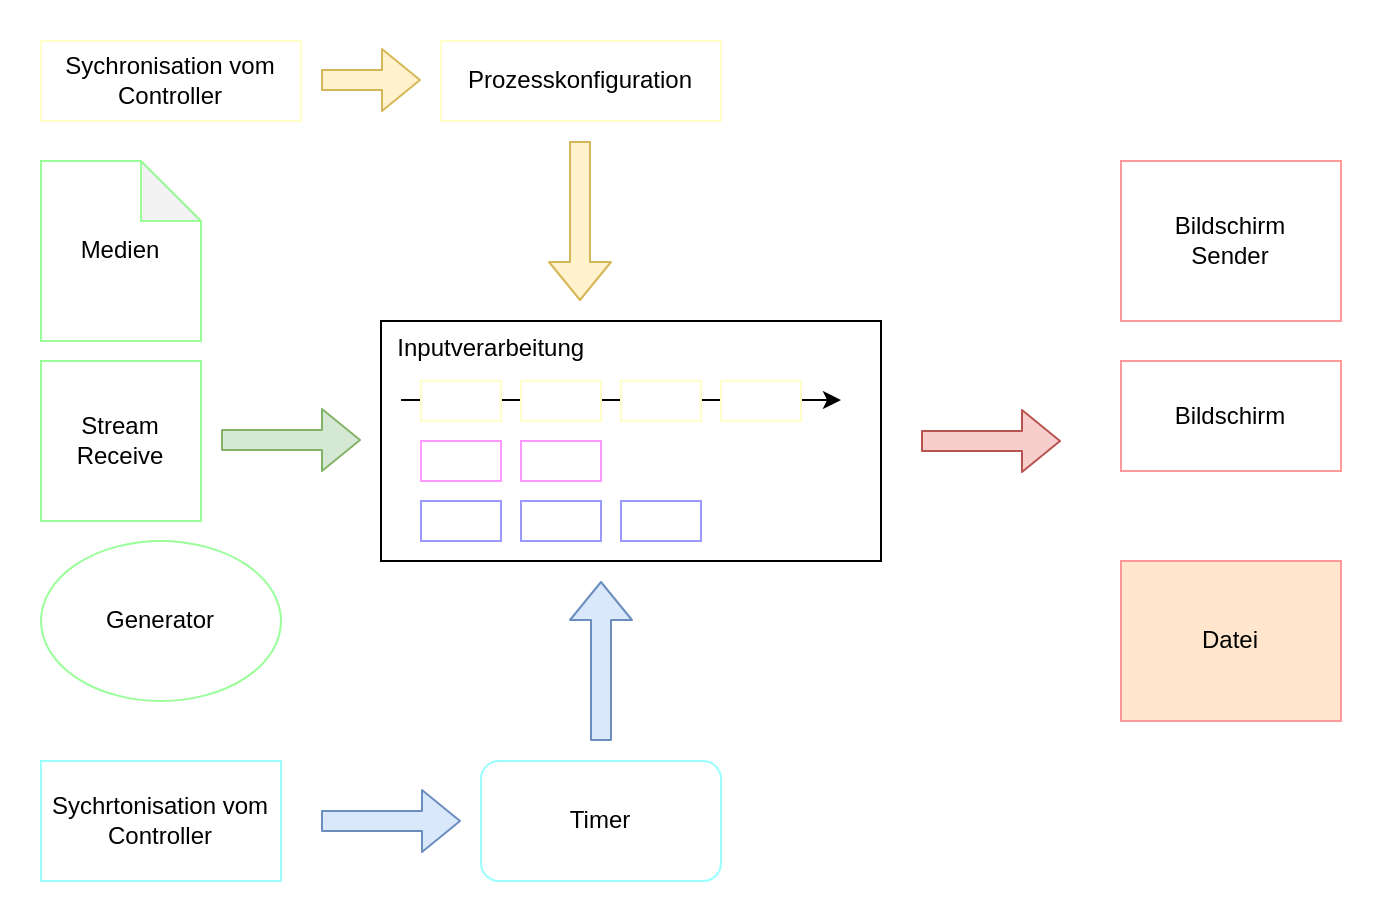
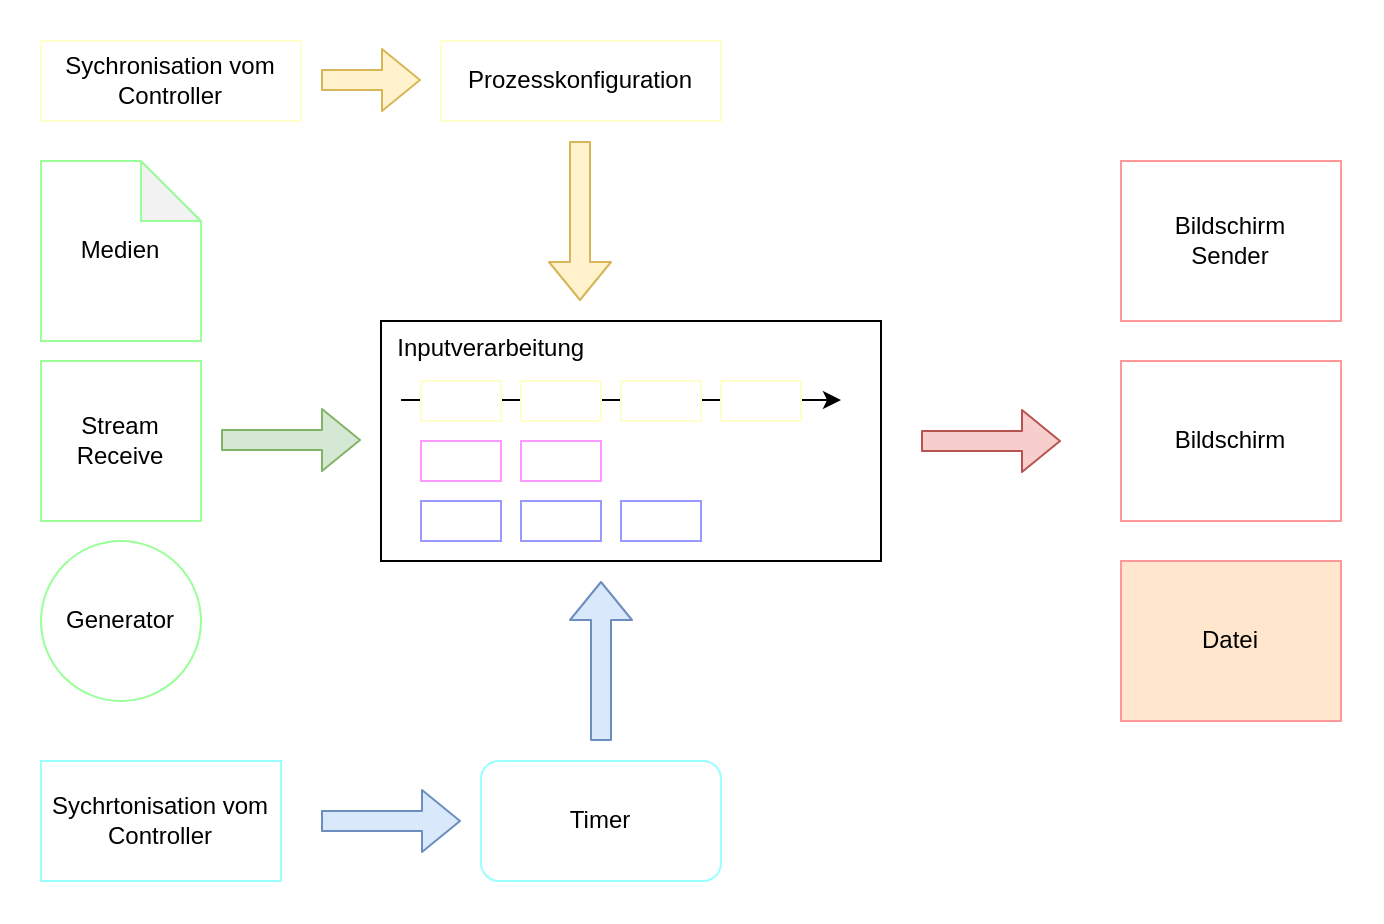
node "Bildschirm": size 220x110 -> 220x160
node "Generator": size 240x160 -> 160x160
